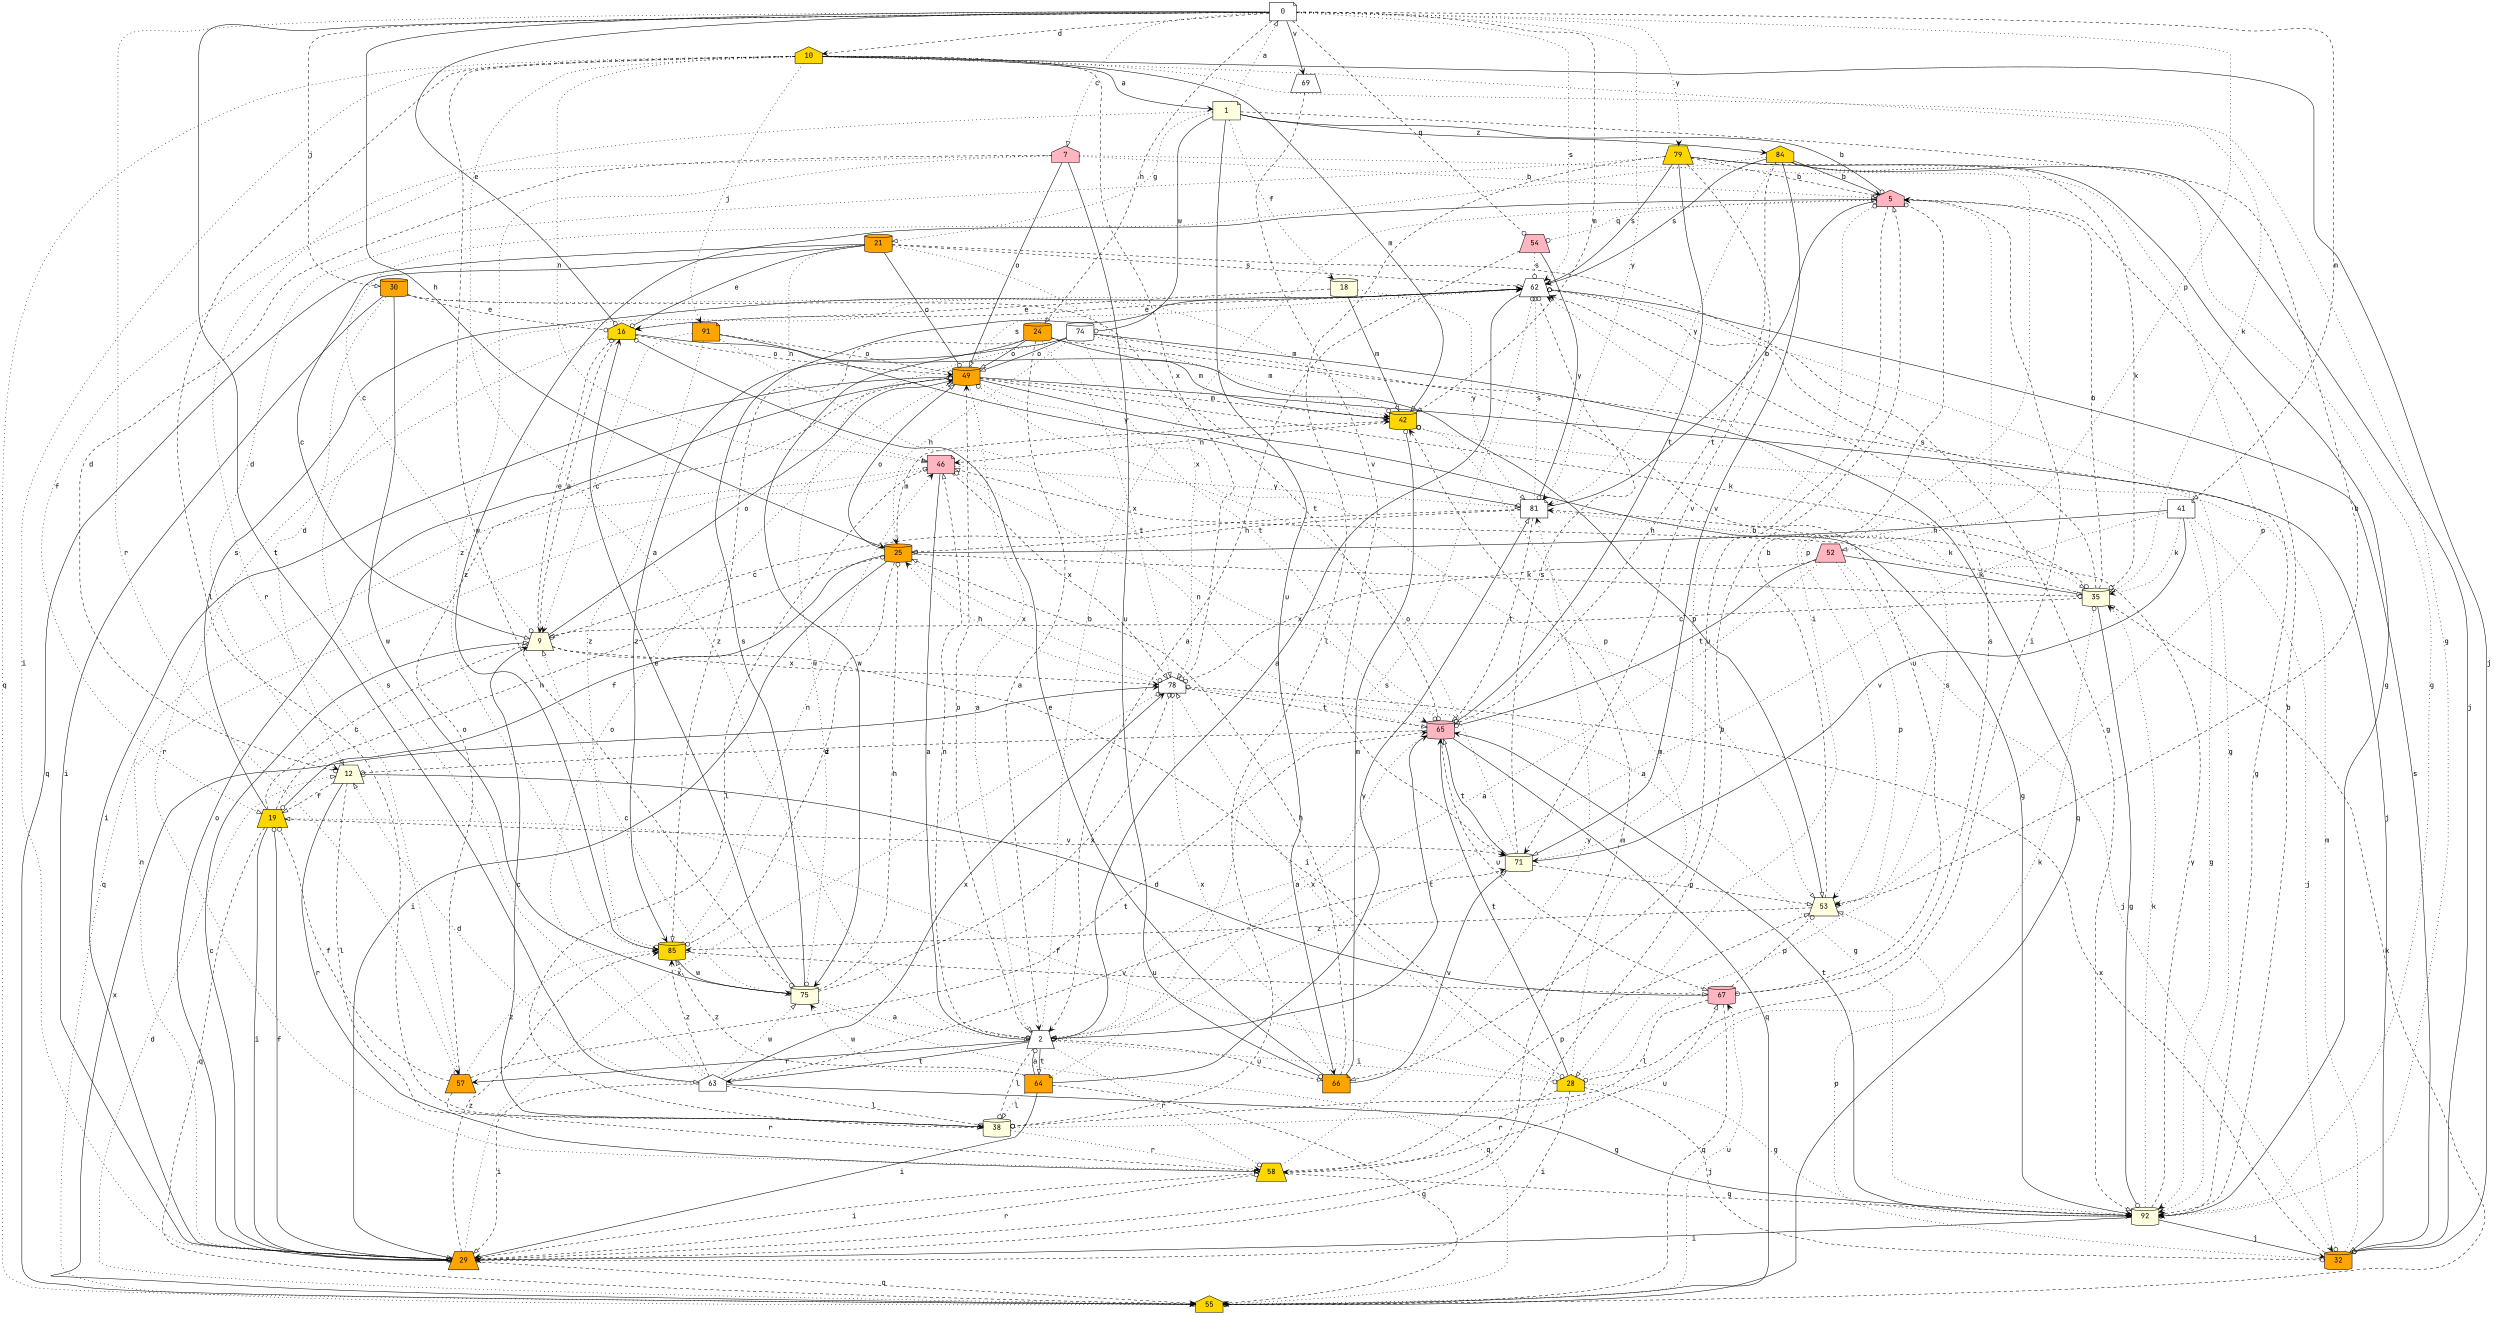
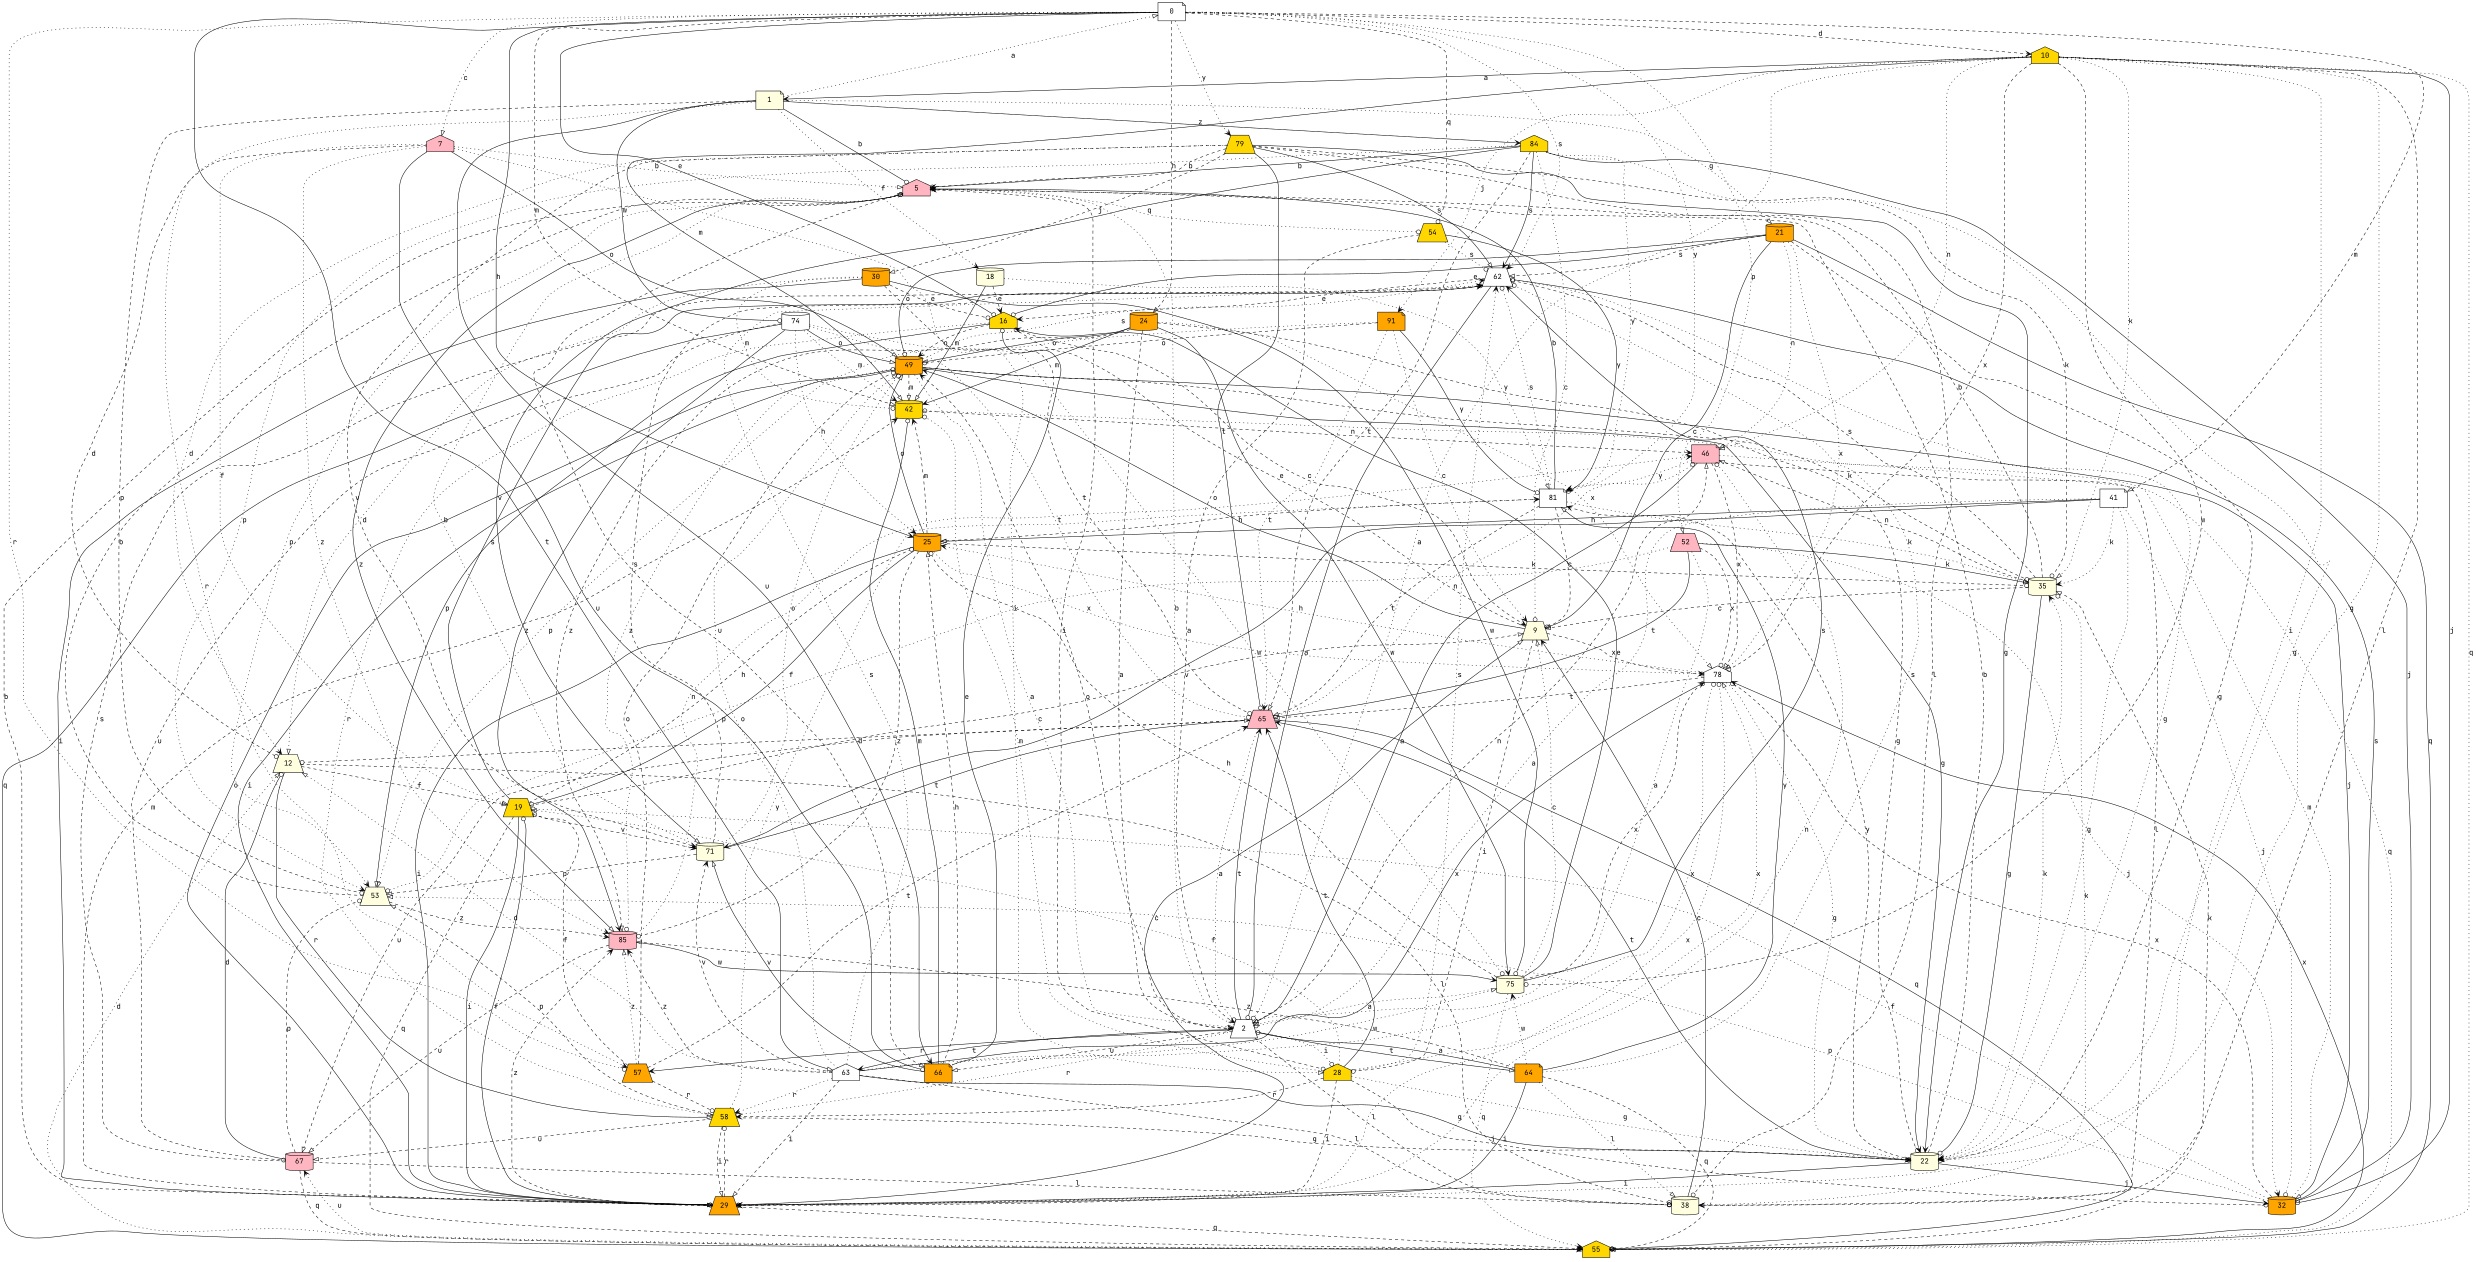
edge "0" -> "30": now "79" -> "30"
node "69": removed
node "54": fillcolor lightpink -> gold
edge "16" -> "9": label "a" -> "c"
edge "1" -> "53": label "b" -> "p"
node "65": shape cylinder -> trapezium
edge "32" -> "19": added, label "f"
node "85": fillcolor gold -> lightpink
edge "38" -> "58": now "63" -> "58"
node "92": label "92" -> "22"
